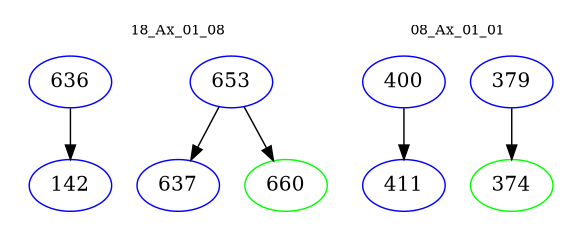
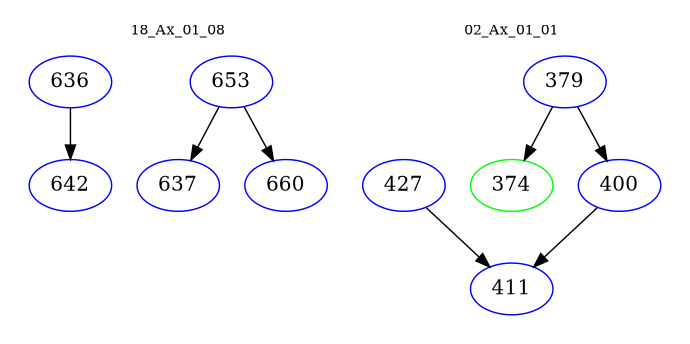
cluster "08_Ax_01_01": label "08_Ax_01_01" -> "02_Ax_01_01"
edge "379" -> "400": added
node "142": label "142" -> "642"
node "660": color green -> blue
node "427": added
